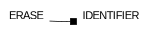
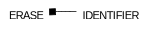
edge "ERASE" -> "IDENTIFIER": reversed
